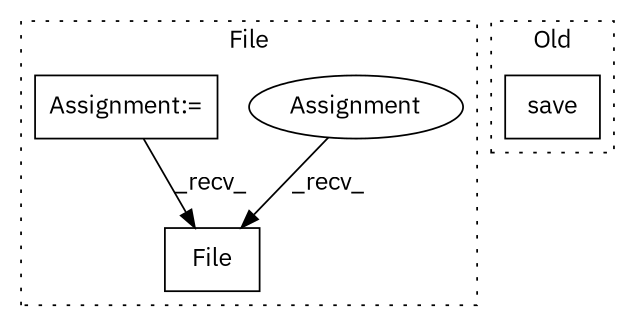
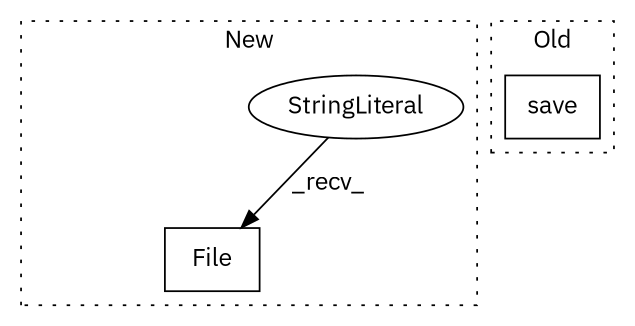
cluster "File": label "File" -> "New"
node "Assignment:=": removed
node "Assignment": label "Assignment" -> "StringLiteral"
